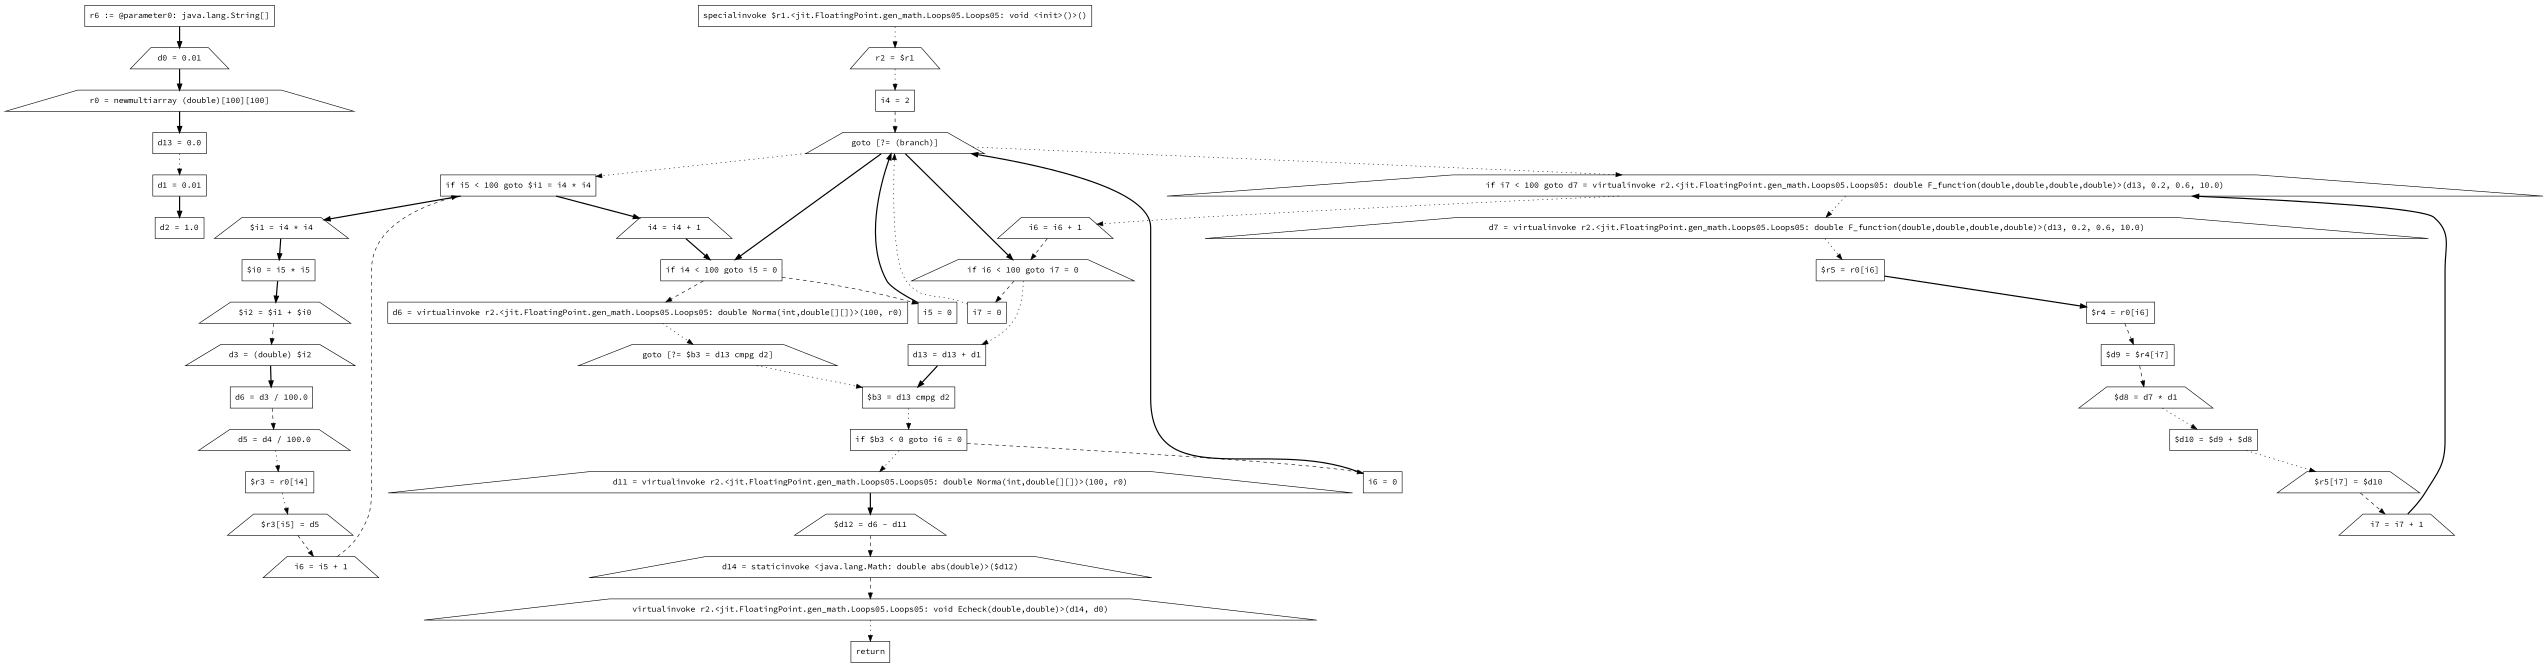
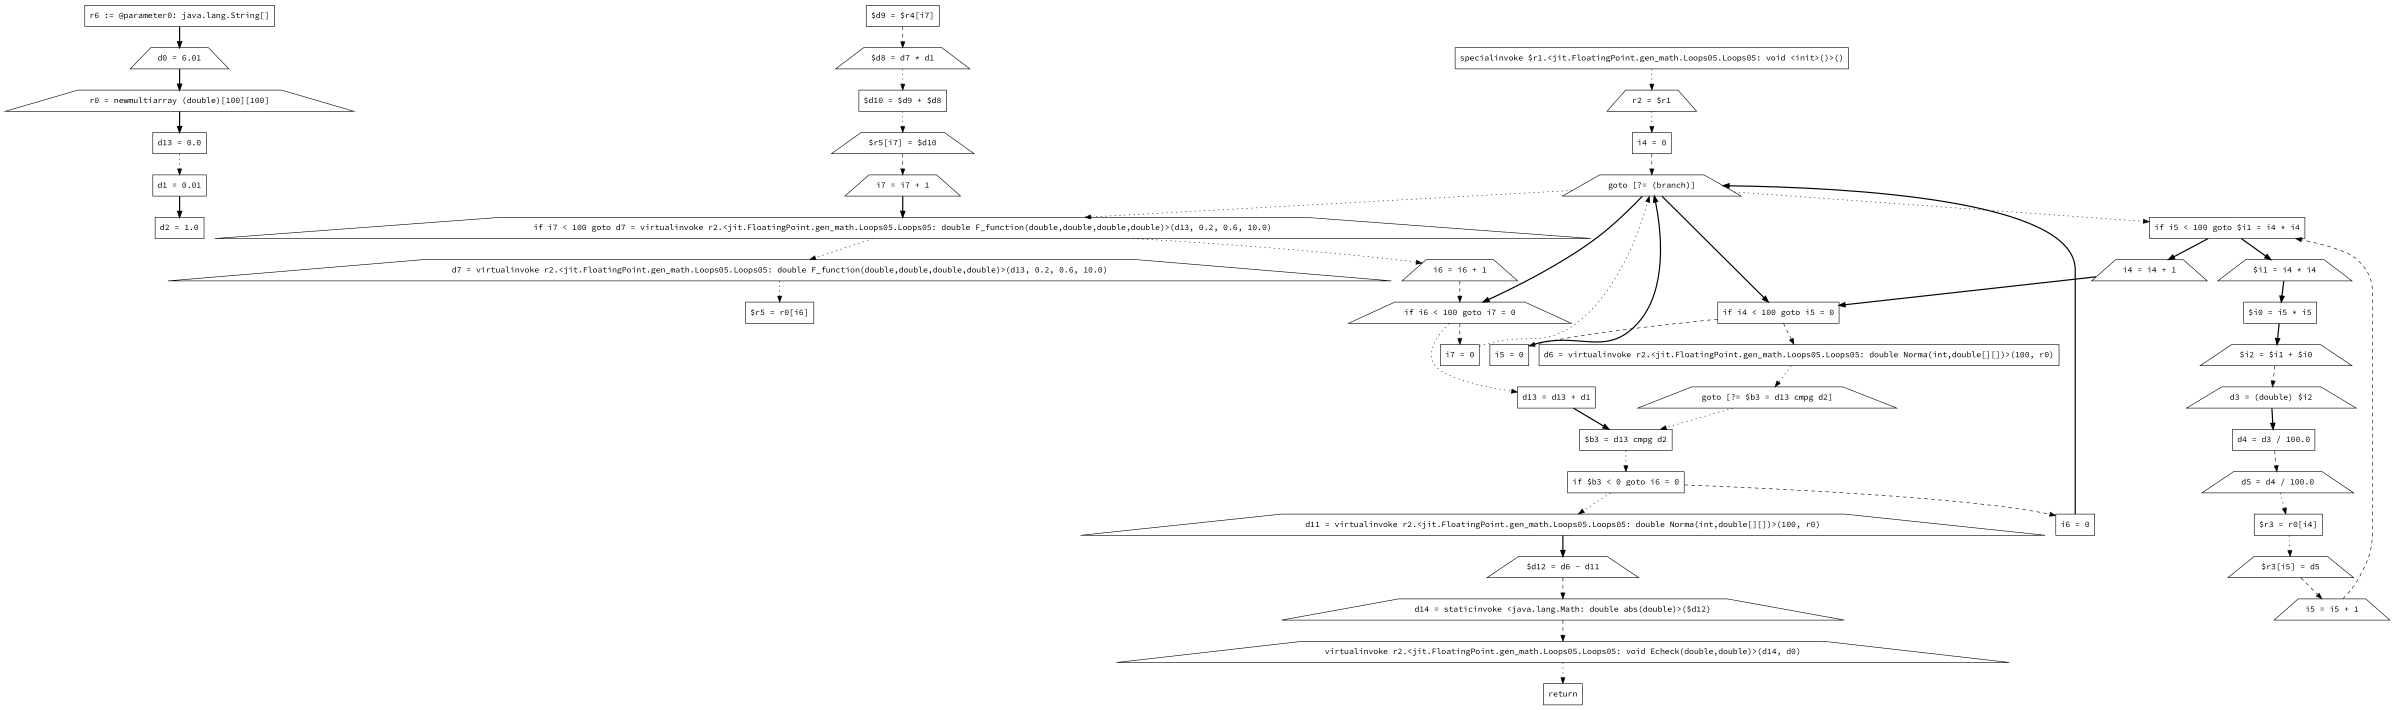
node "d0 = 0.01": label "d0 = 0.01" -> "d0 = 6.01"
node "i4 = 2": label "i4 = 2" -> "i4 = 0"
node "$r4 = r0[i6]": removed
node "d6 = d3 / 100.0": label "d6 = d3 / 100.0" -> "d4 = d3 / 100.0"
node "i6 = i5 + 1": label "i6 = i5 + 1" -> "i5 = i5 + 1"
